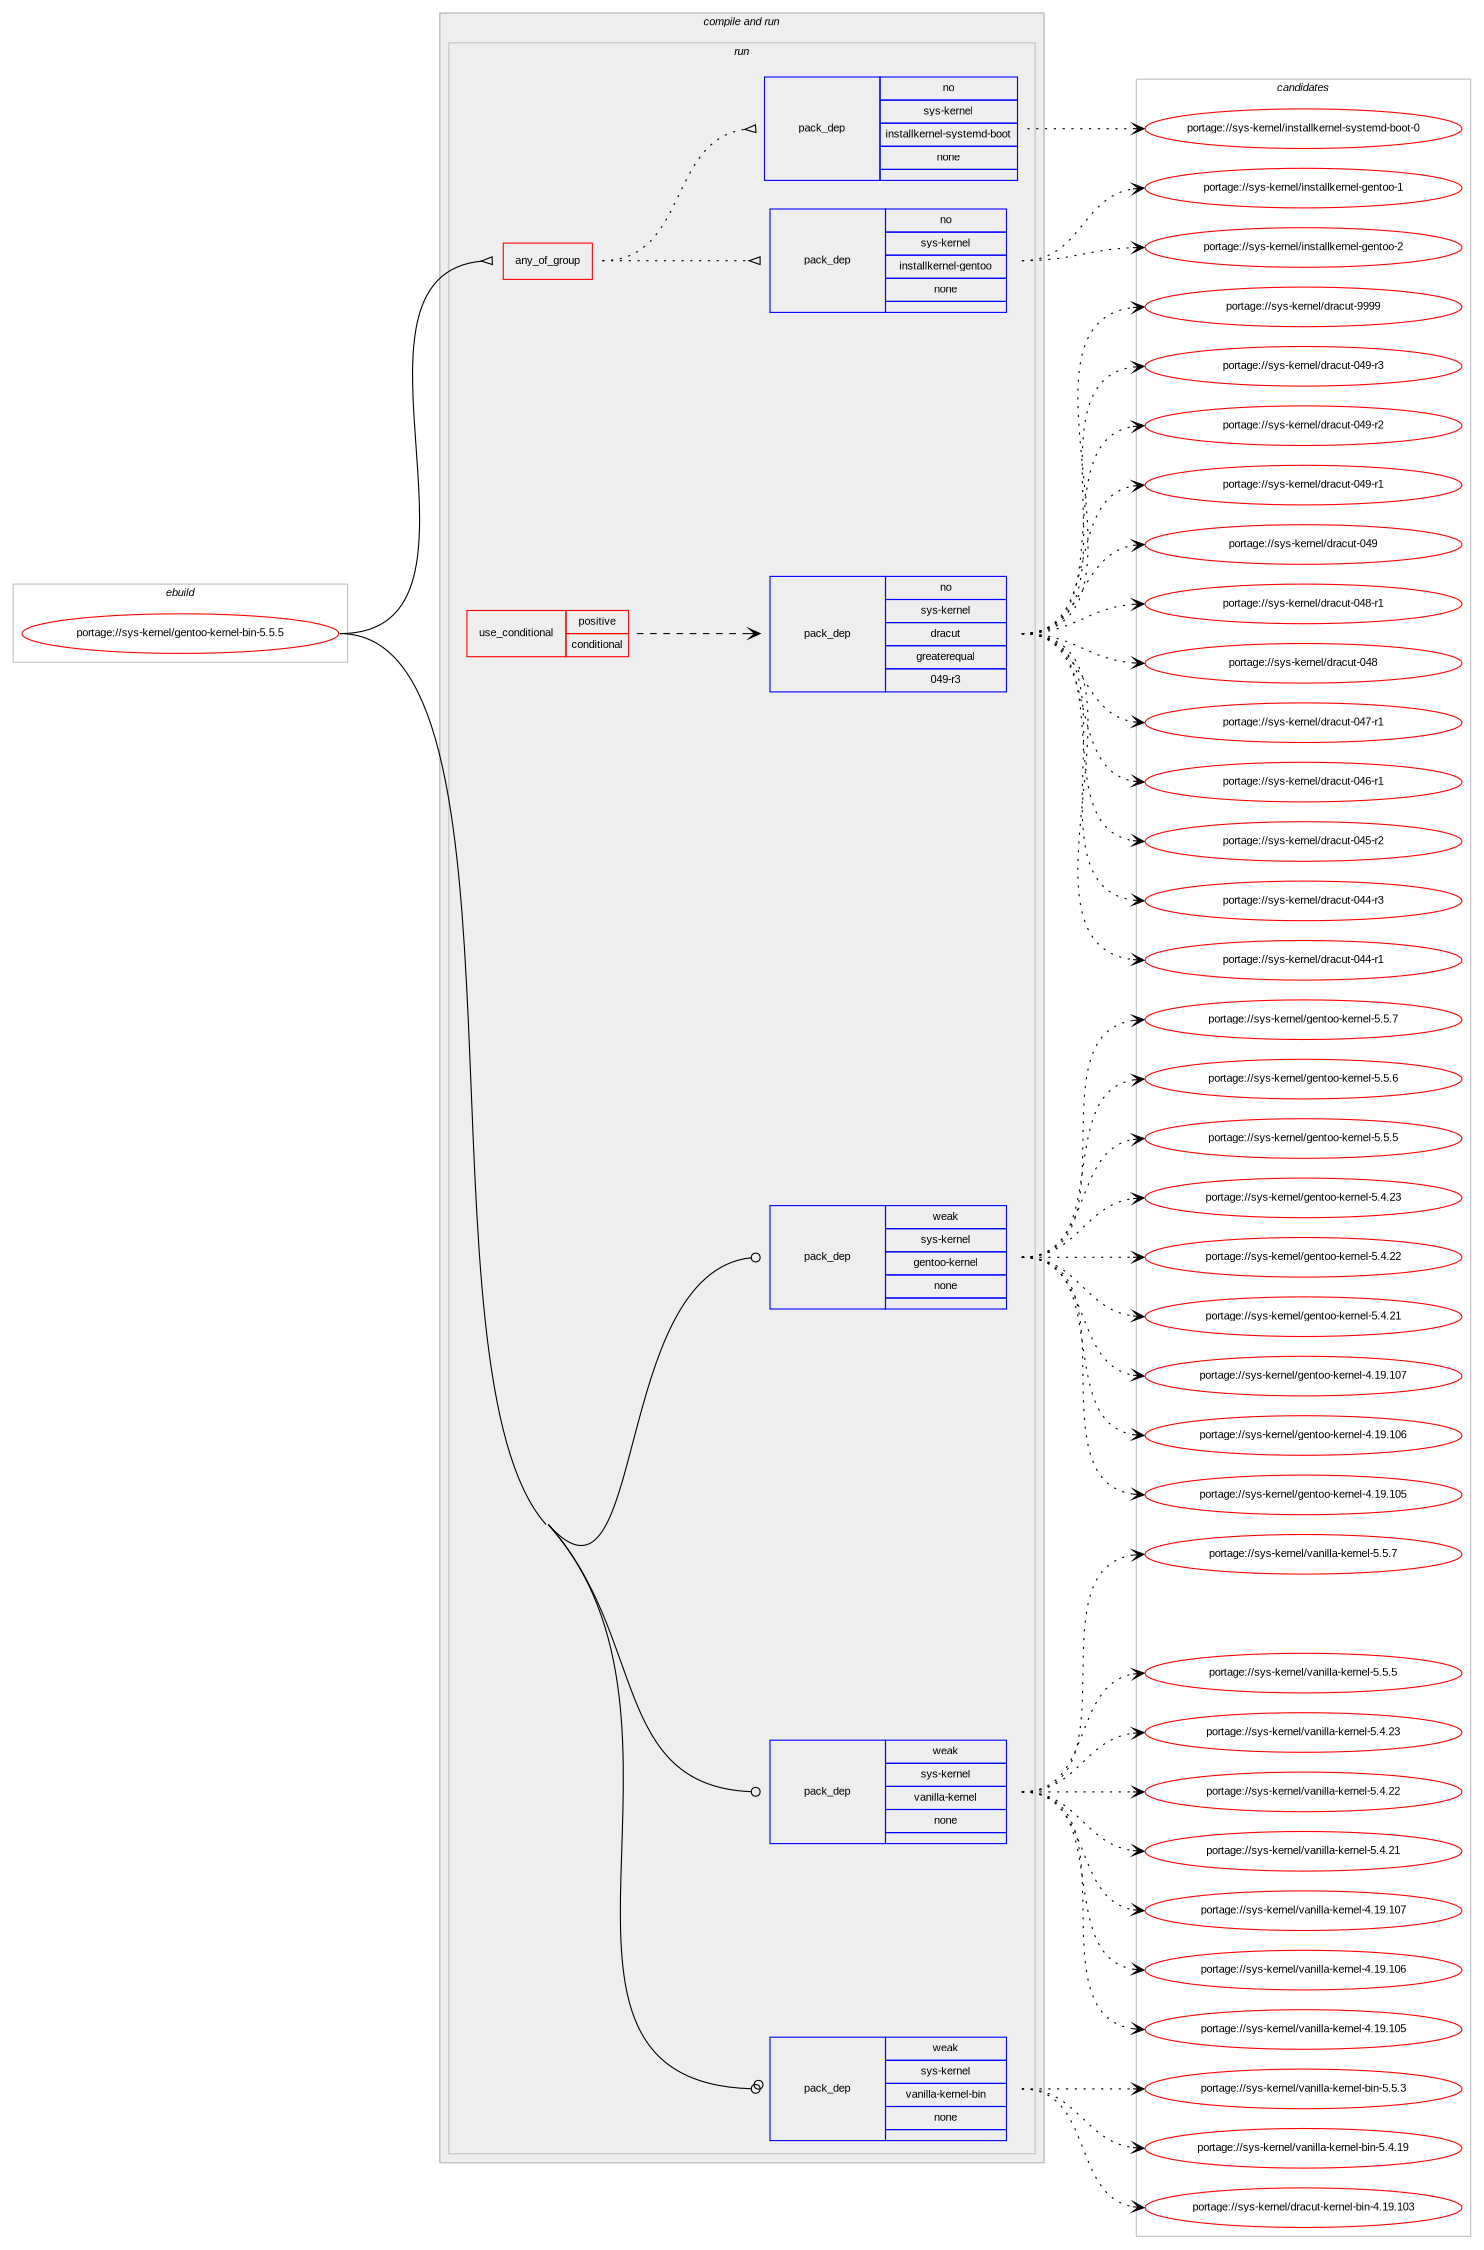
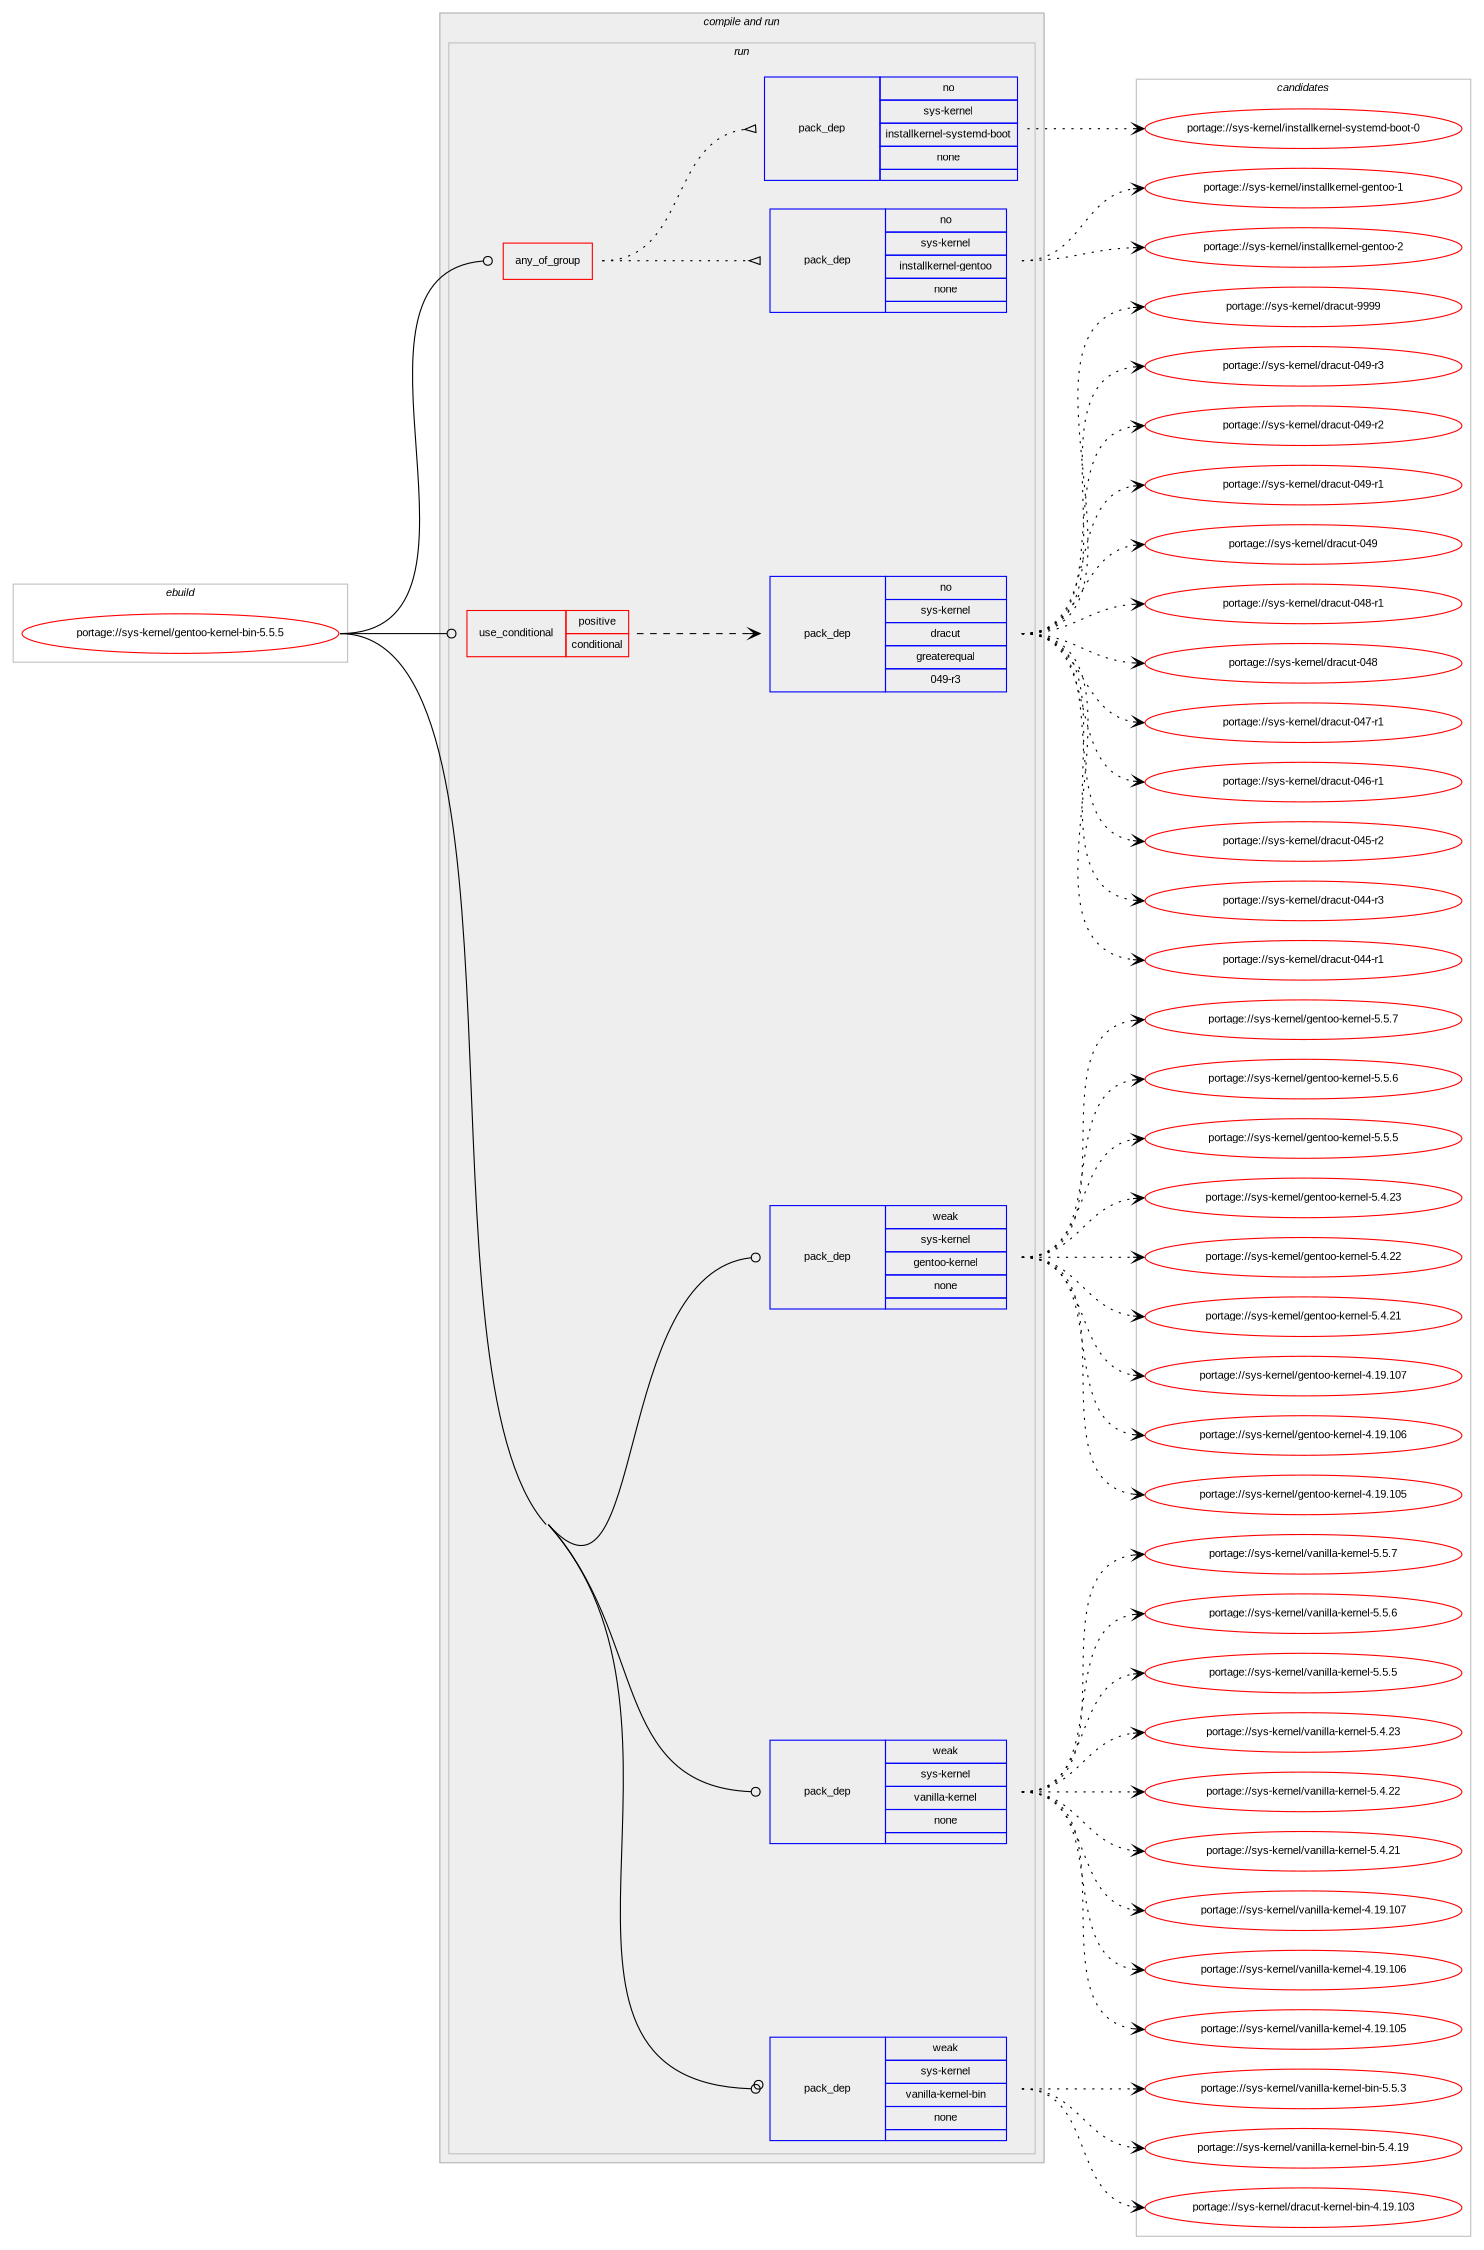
edge "portage://sys-kernel/gentoo-kernel-bin-5.5.5" -> "any_of_group": arrowhead oinv -> odot
edge "portage://sys-kernel/gentoo-kernel-bin-5.5.5" -> "use_conditional": added
node "portage://sys-kernel/vanilla-kernel-5.5.6": added
